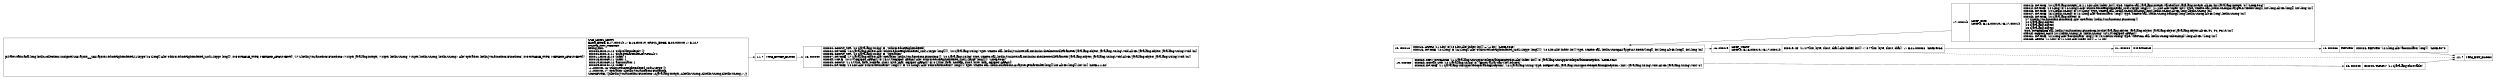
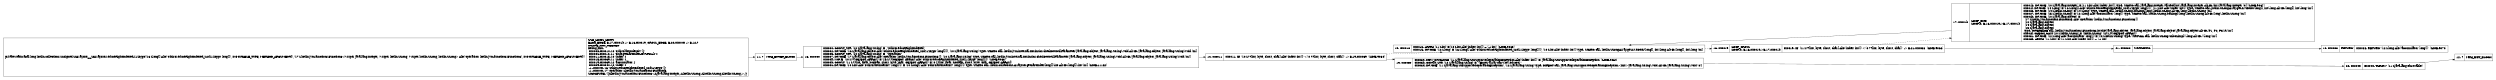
node "16: 0x0019": text "LOOP_START" -> "LOOP_CROSS"
node "21: 0x0038": text "IMMUTABLE" -> "SYNTHETIC"
edge "18: 0x0038" -> "12: ?": removed
node "14: 0x0011": added
edge "16: 0x0019" -> "12: ?": now "16: 0x0019" -> "17: 0x001b"
